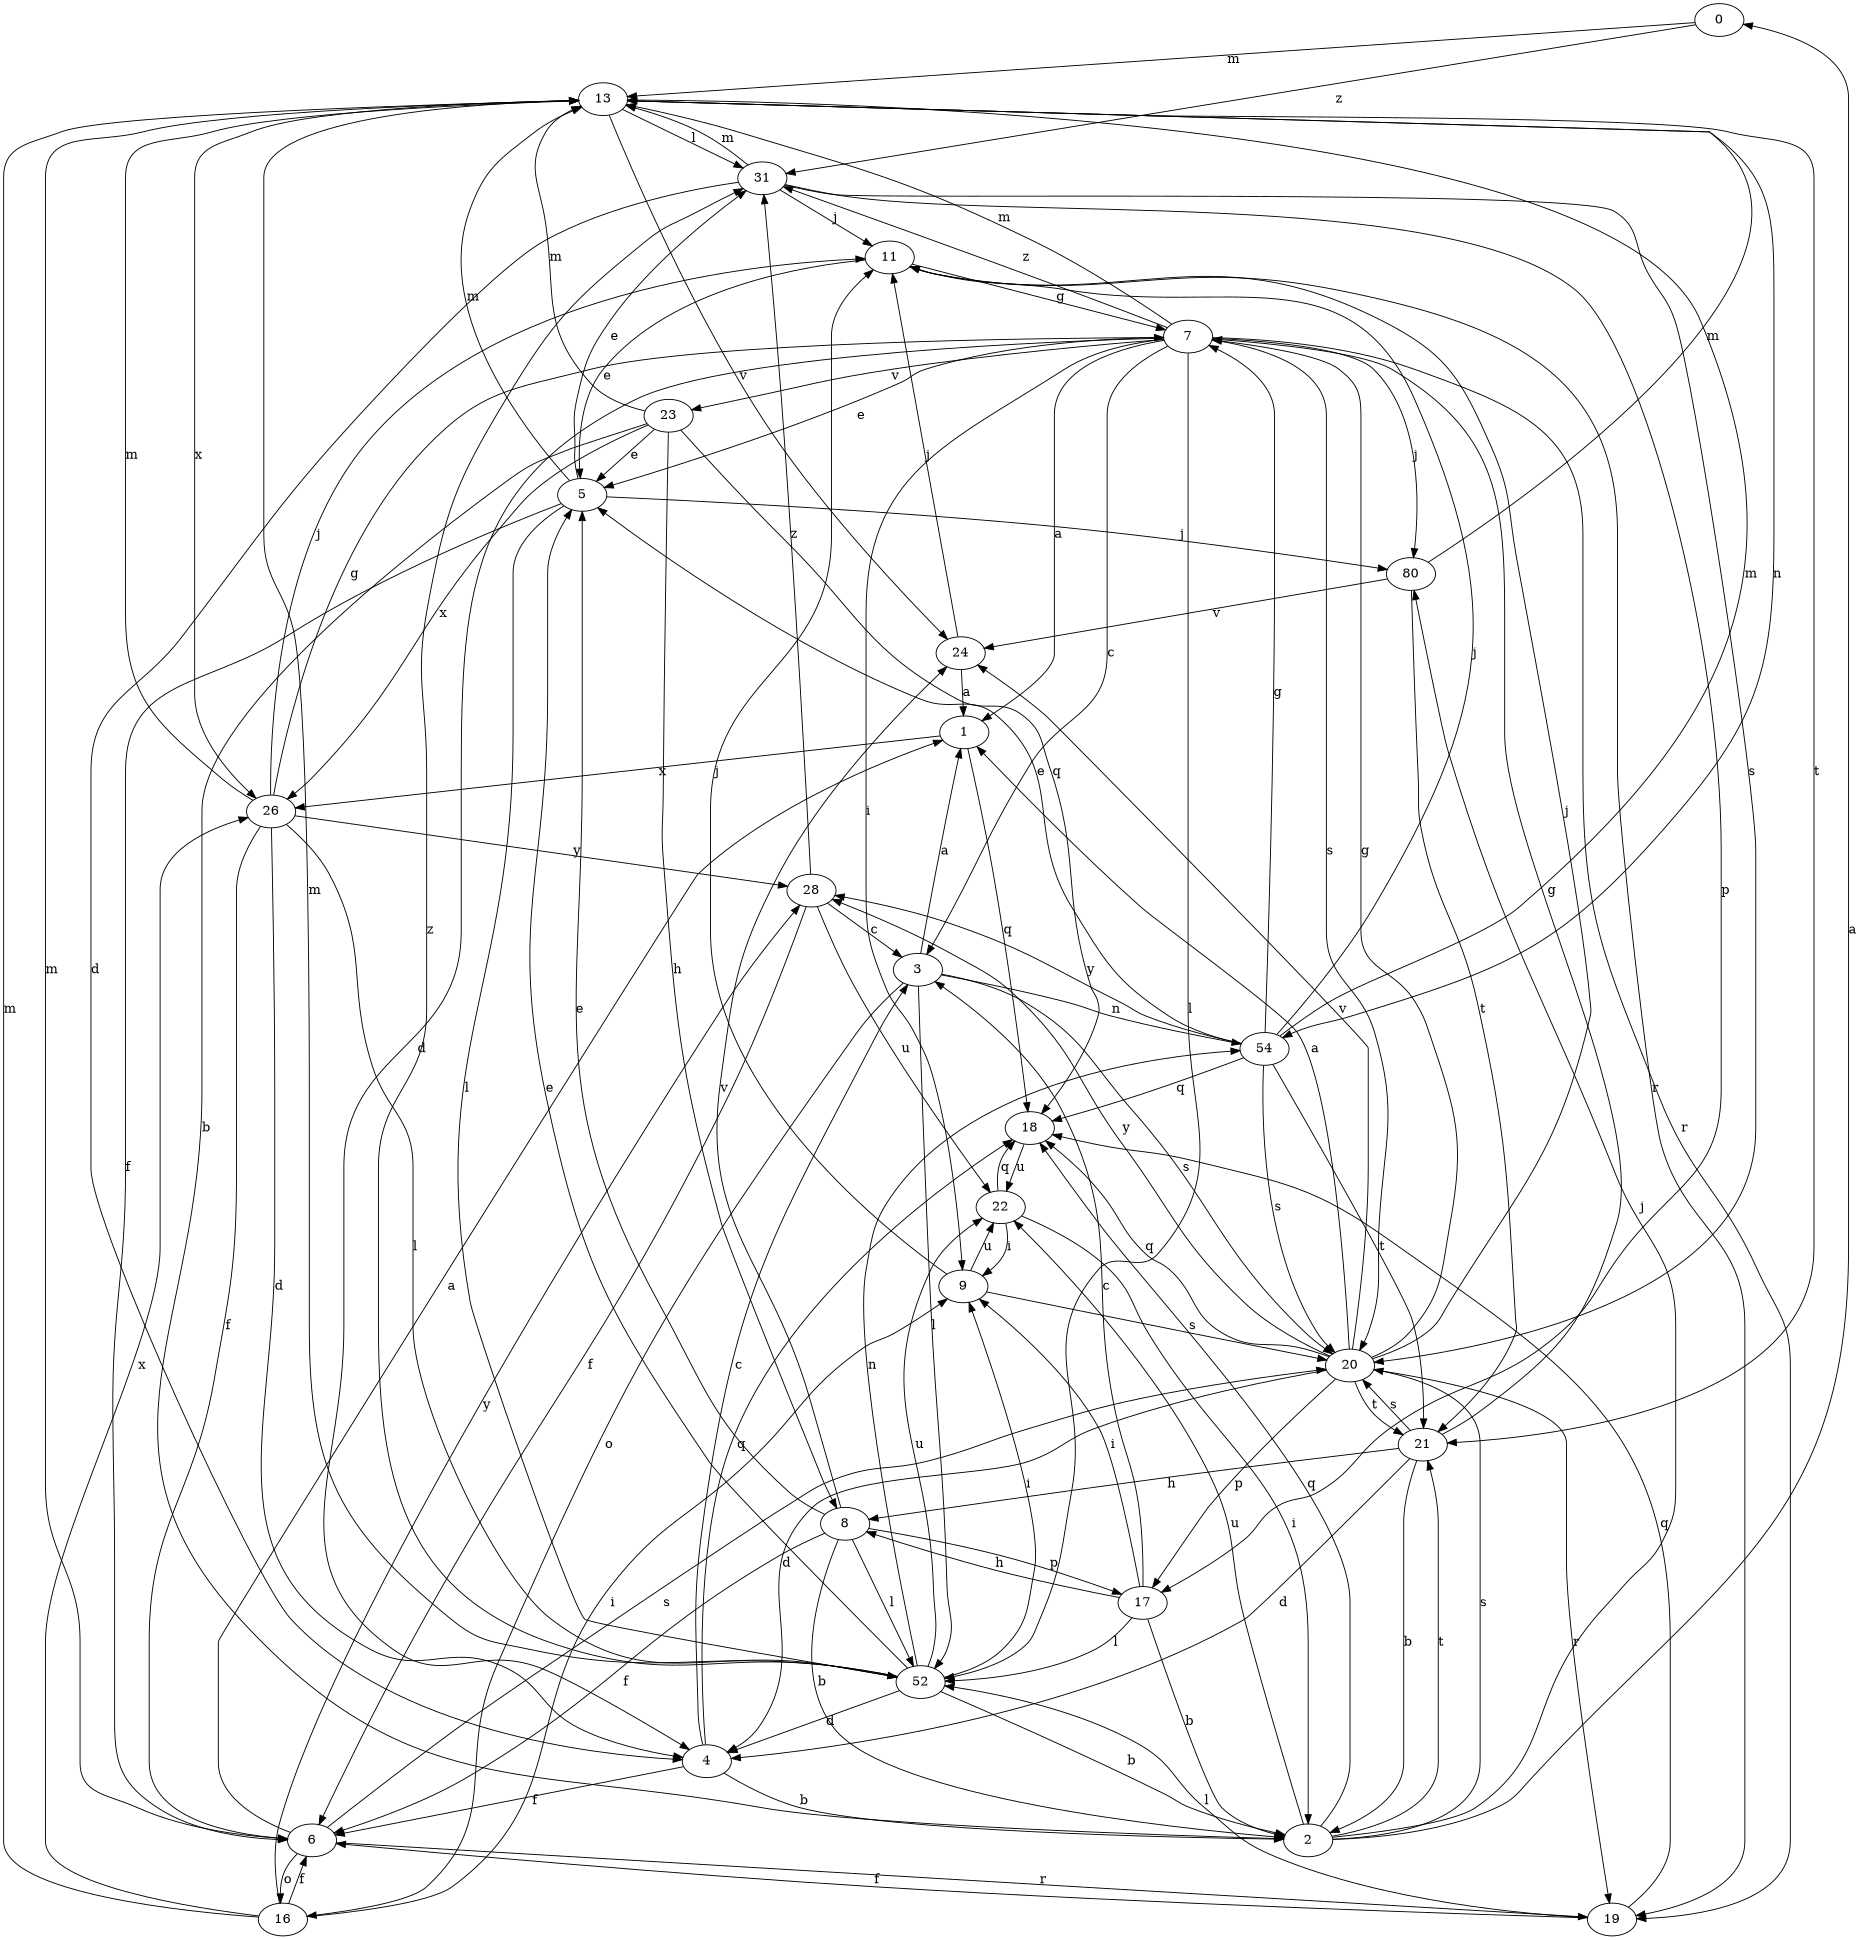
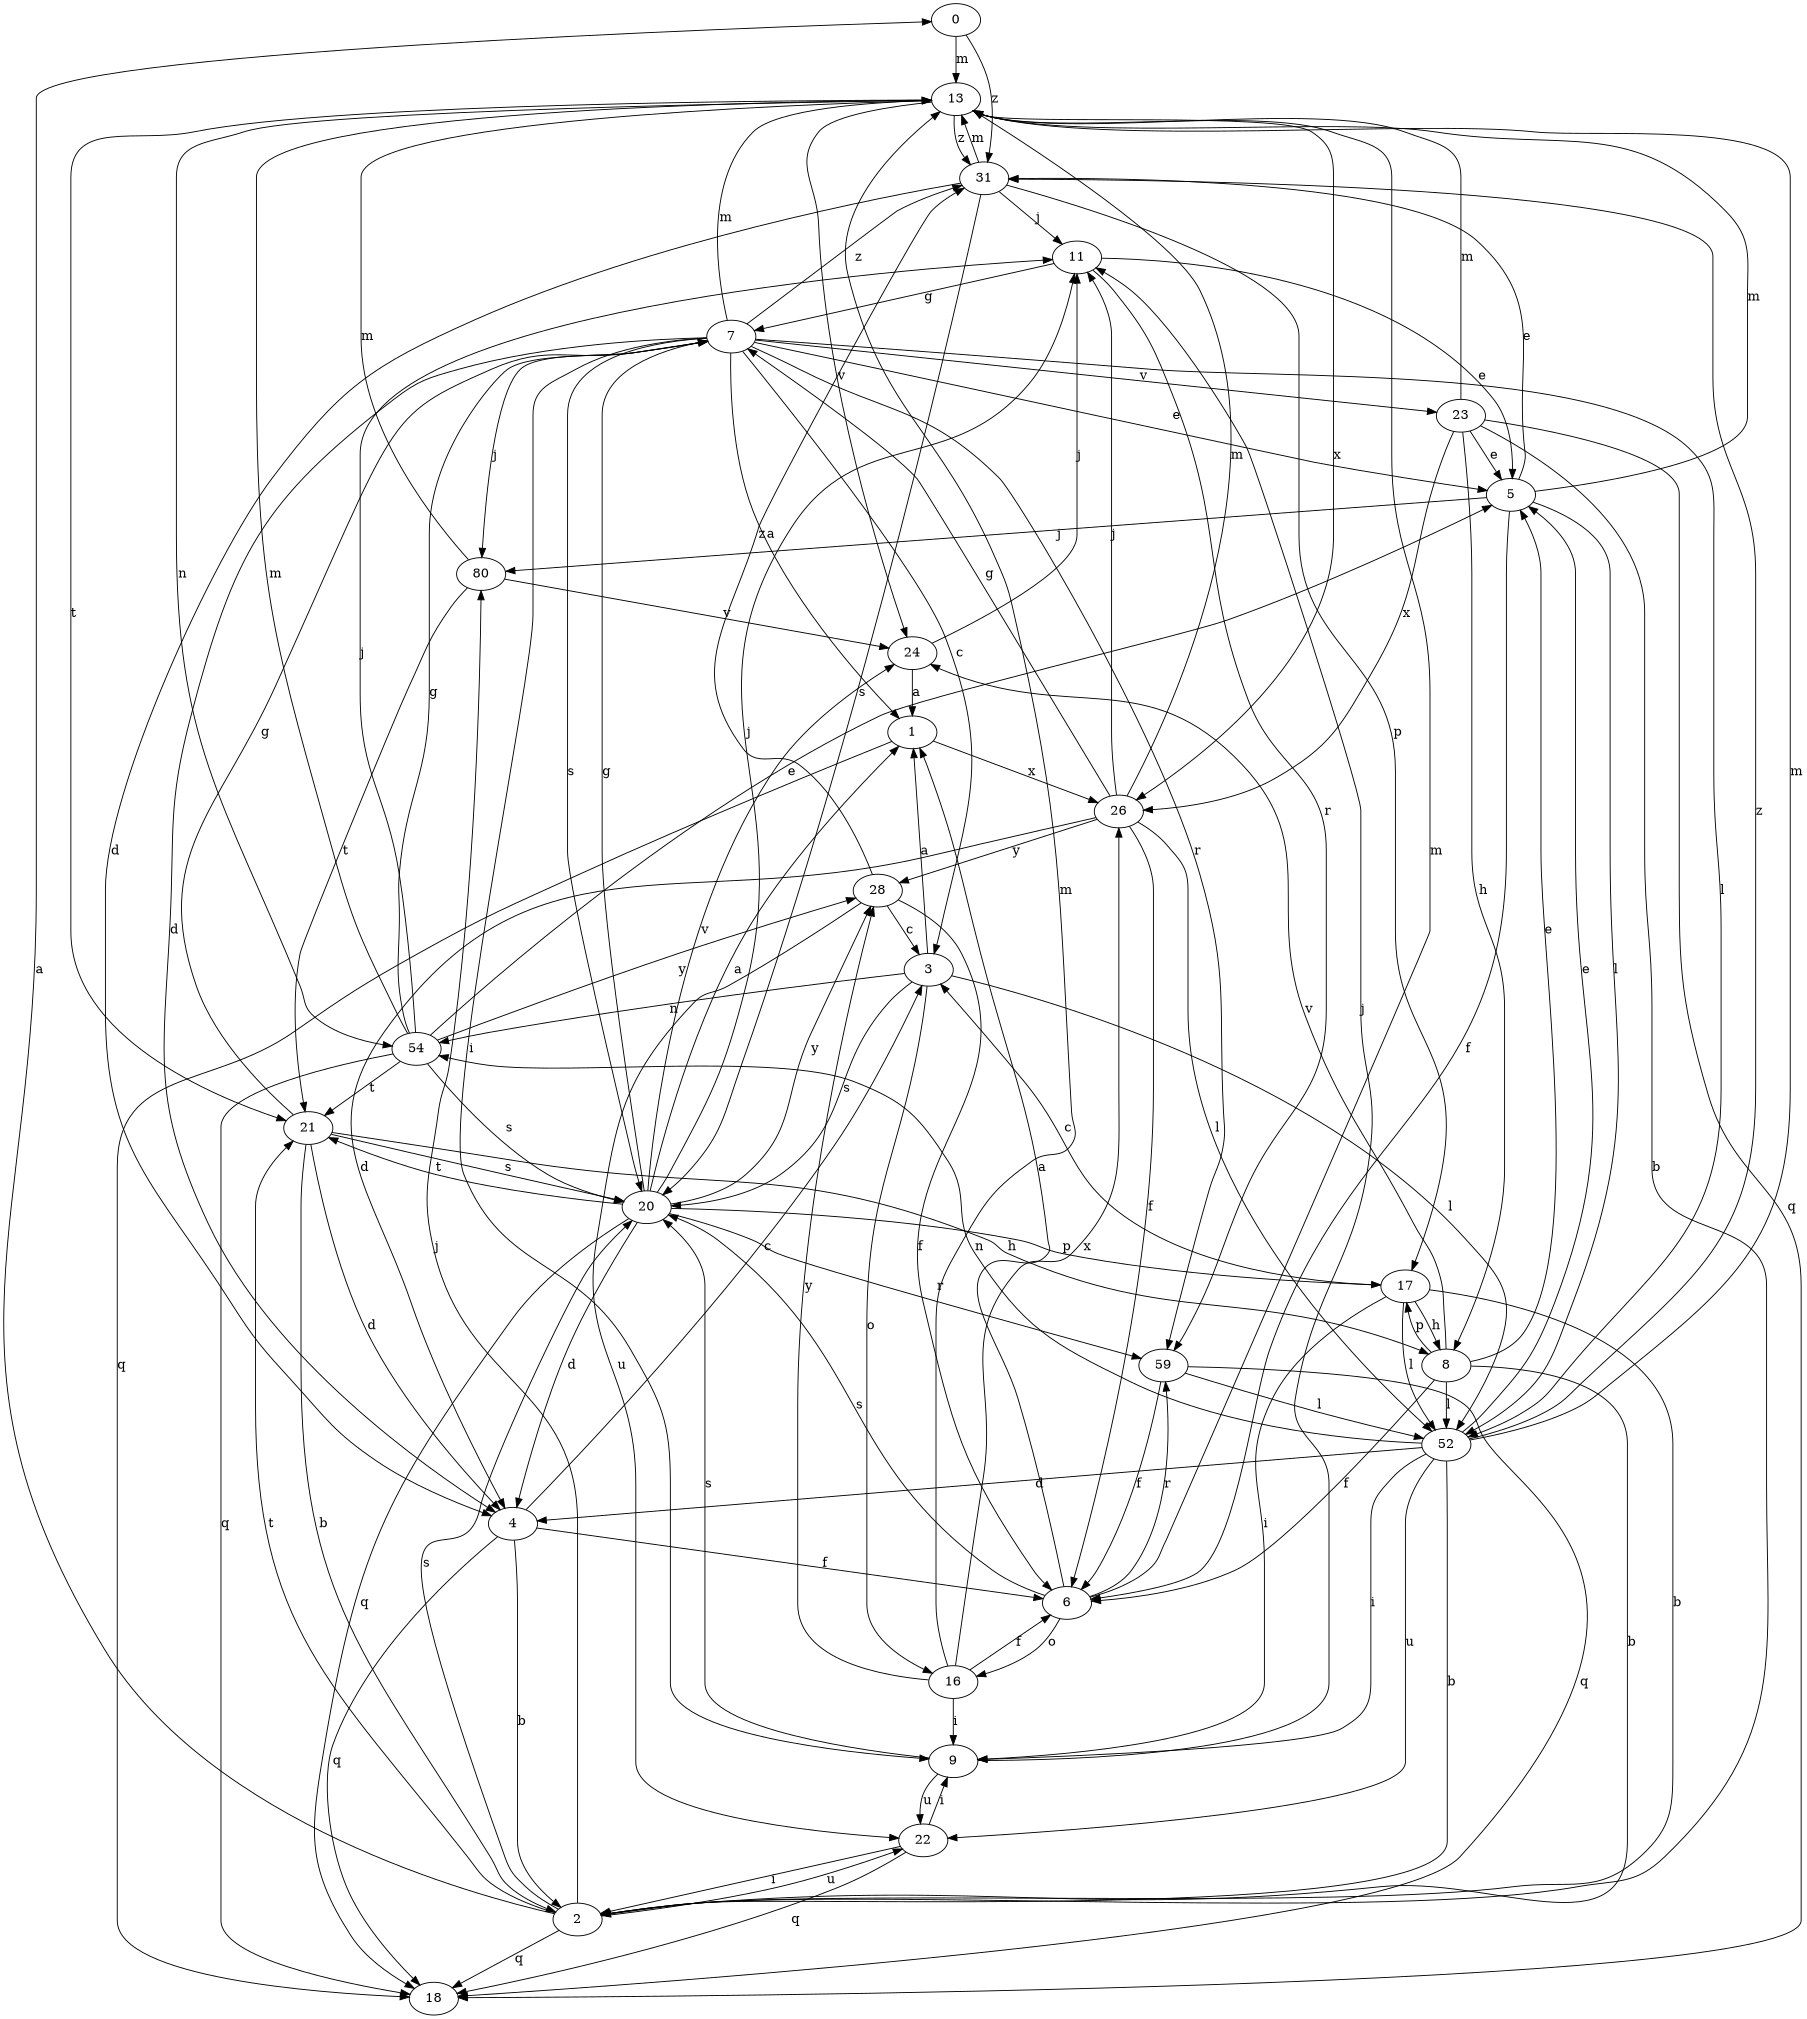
edge "13" -> "31": label "l" -> "z"
edge "18" -> "22": removed, label "u"
node "19": label "19" -> "59"
